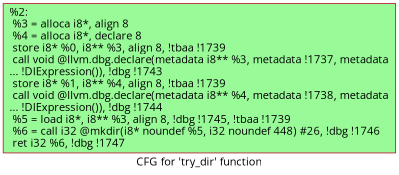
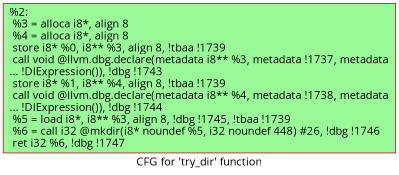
node "%2:": text "%4 = alloca i8*, declare 8" -> "%4 = alloca i8*, align 8"
